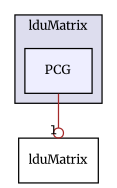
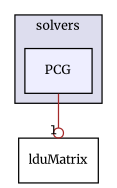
cluster "lduMatrix": label "lduMatrix" -> "solvers"
